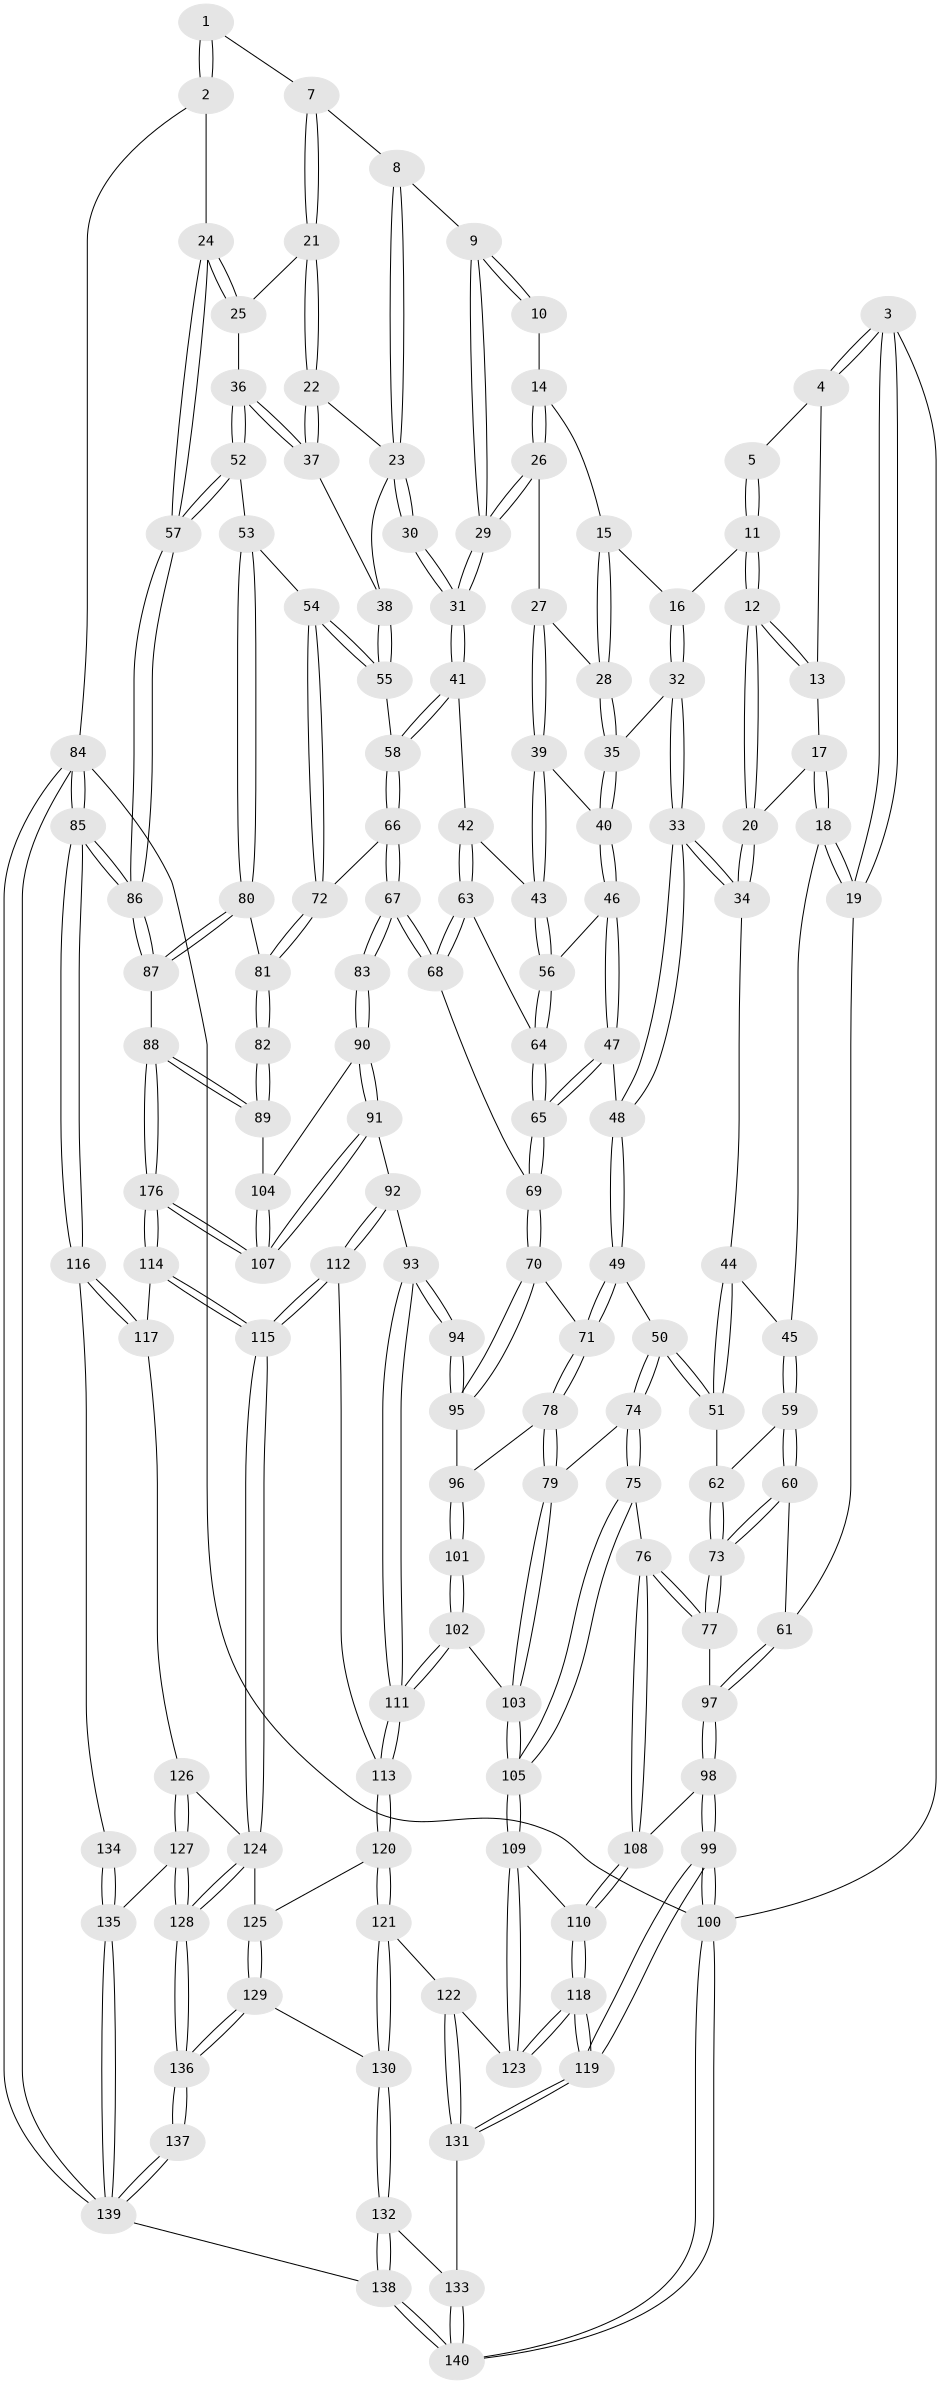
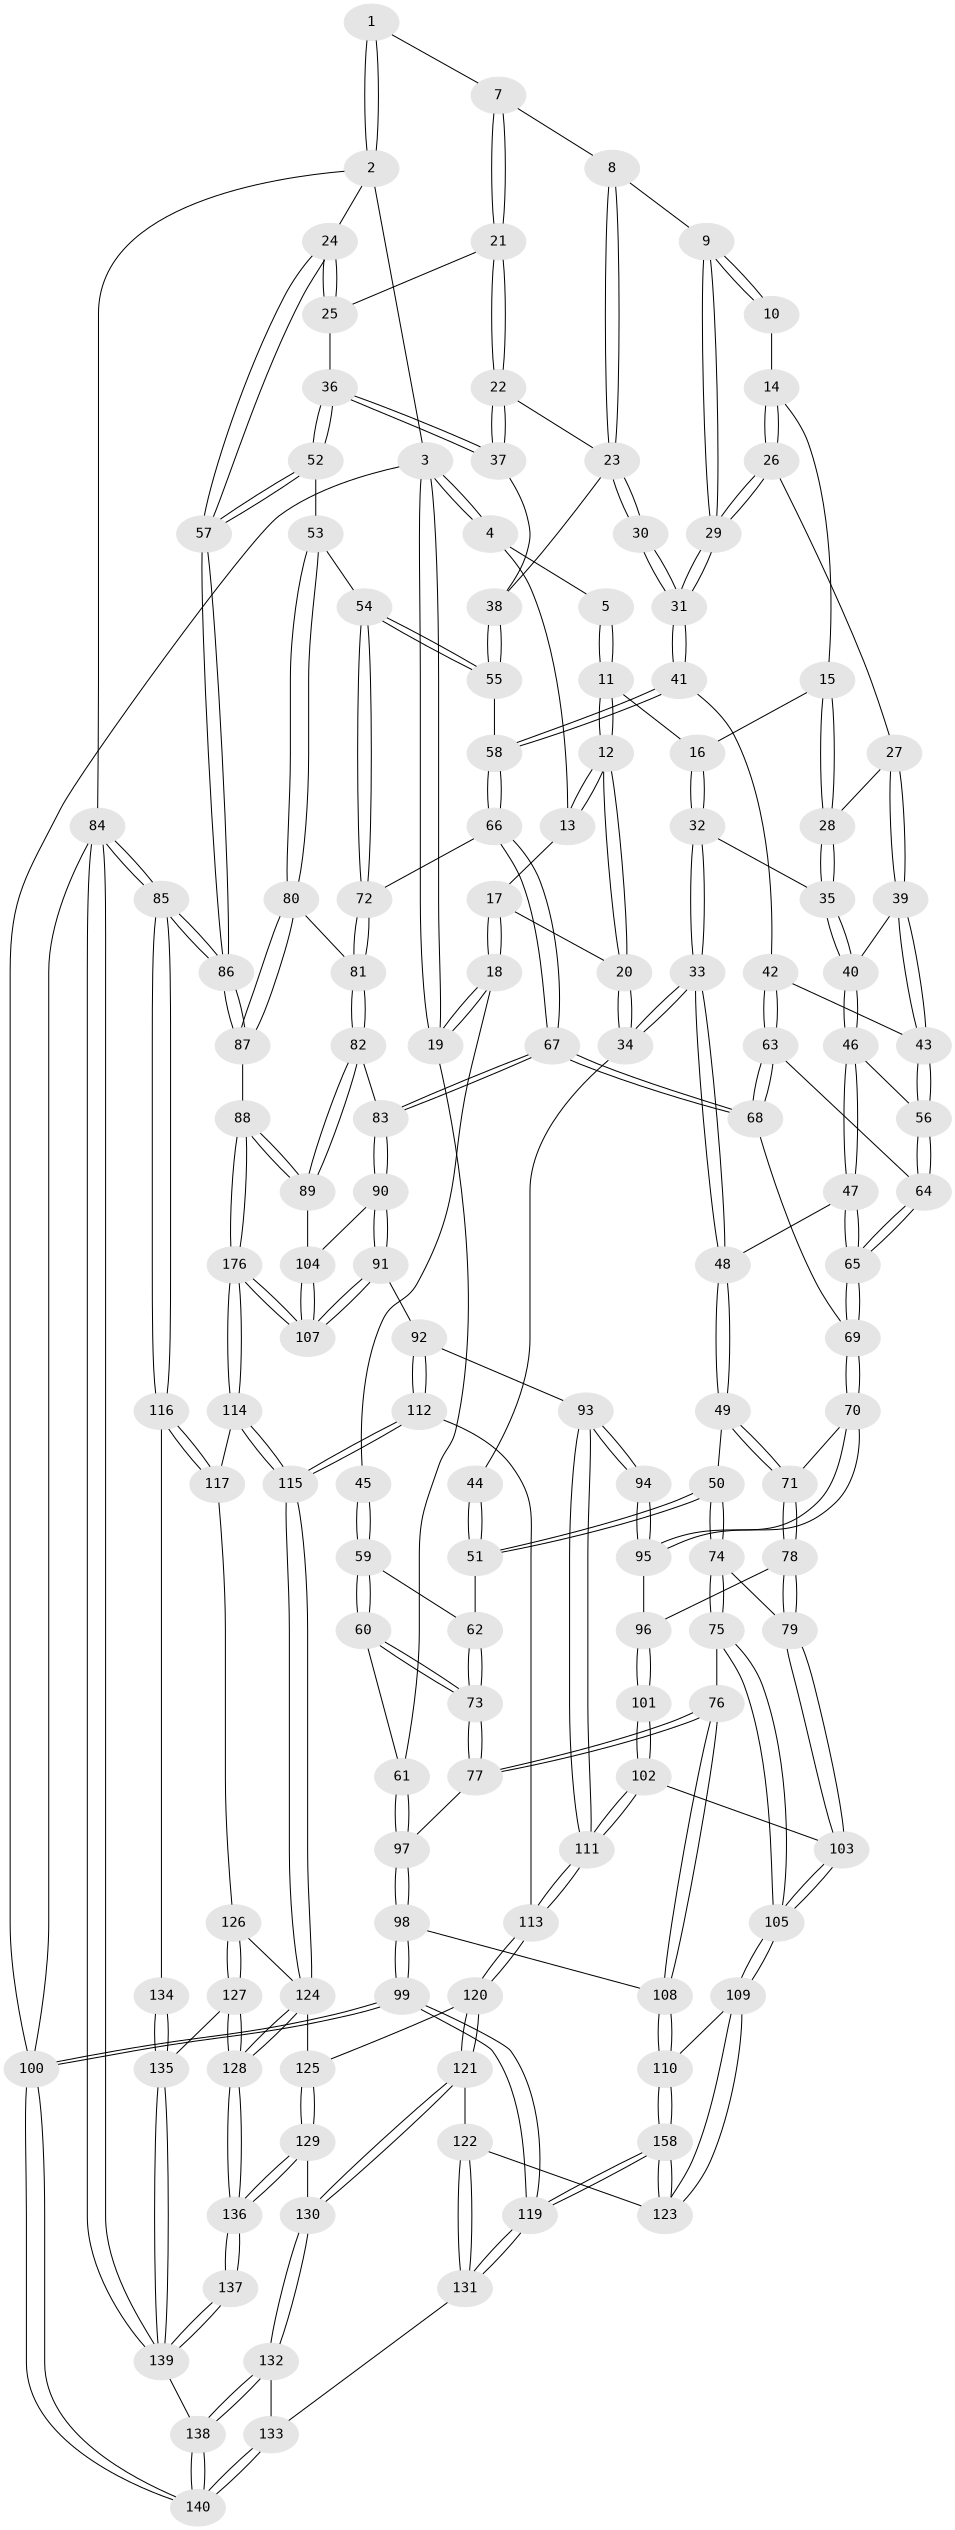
edge "2" -- "3": added
edge "82" -- "83": added
edge "44" -- "45": removed
node "118": label "118" -> "158"
